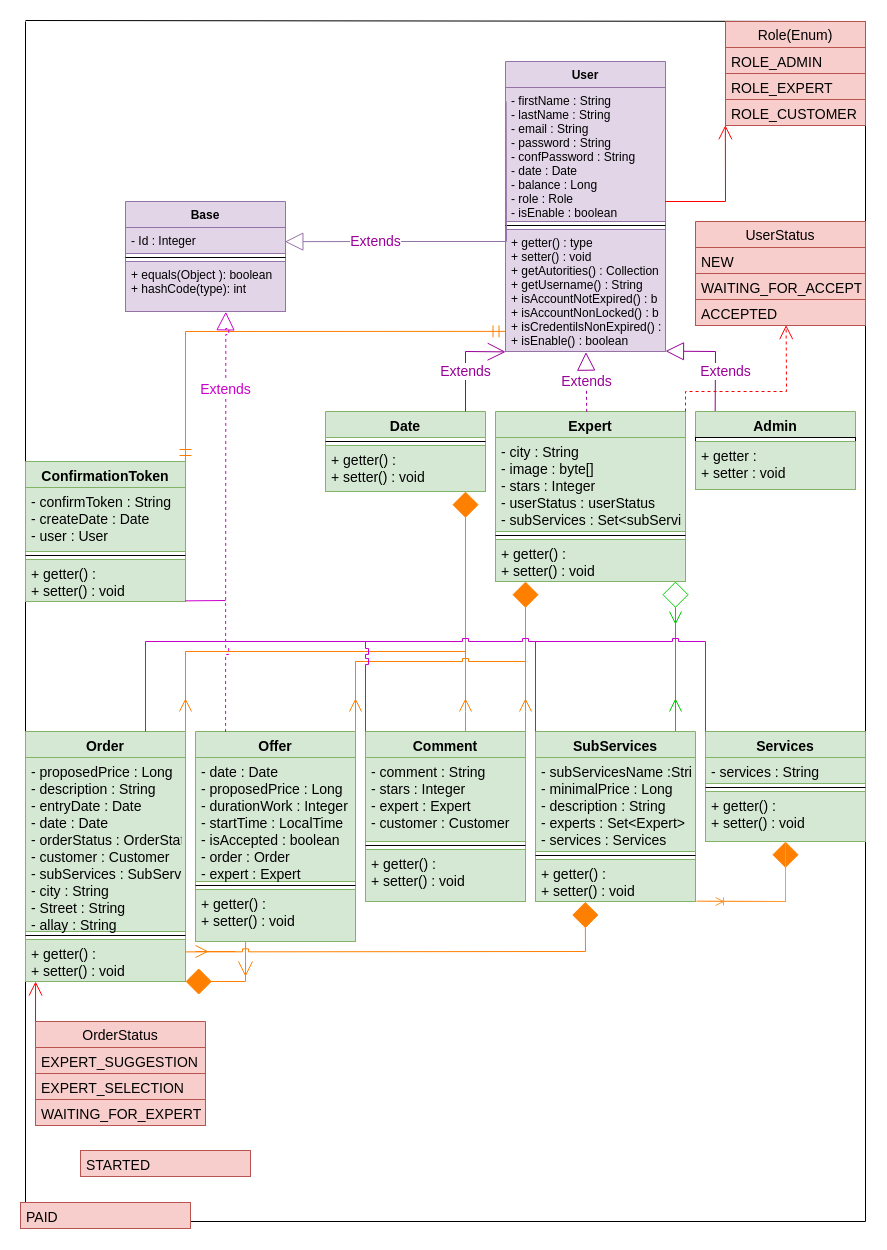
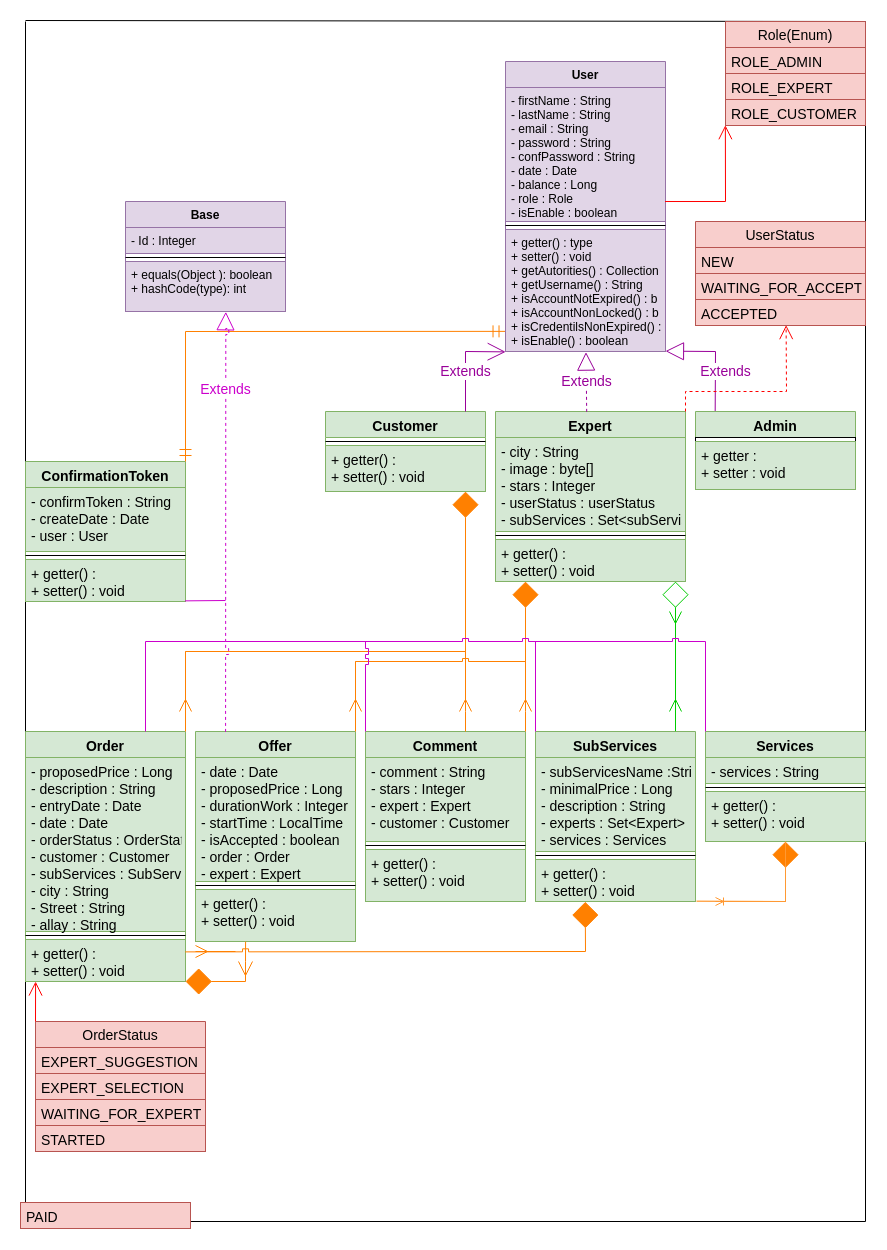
edge "- firstName : String - lastName : String - email : String - password : String - confPassword : String - date : Date - balance : Long - role : Role - isEnable : boolean" -> "- Id : Integer": removed, label "Extends"
node "Date": label "Date" -> "Customer"
node "STARTED": moved (166, 1164) -> (121, 1139)
